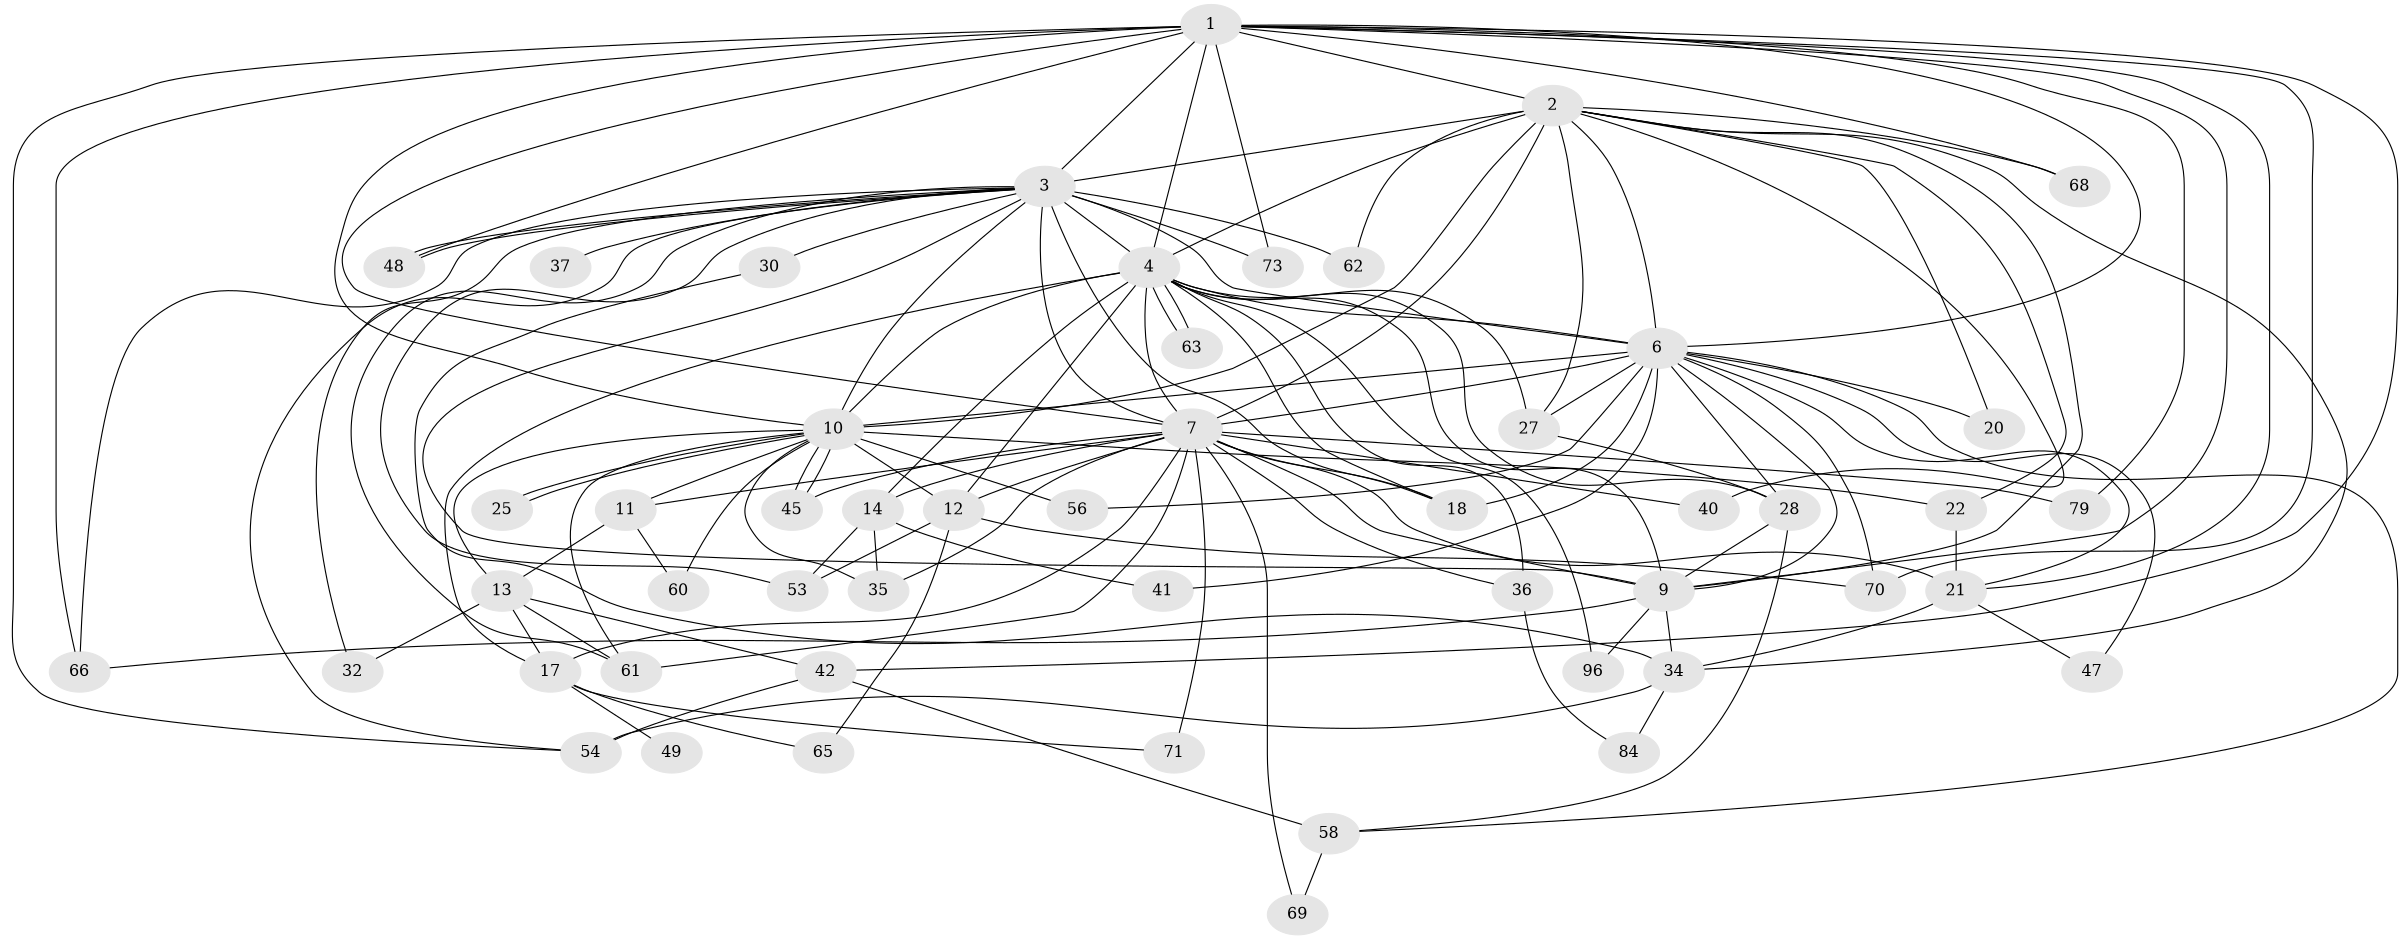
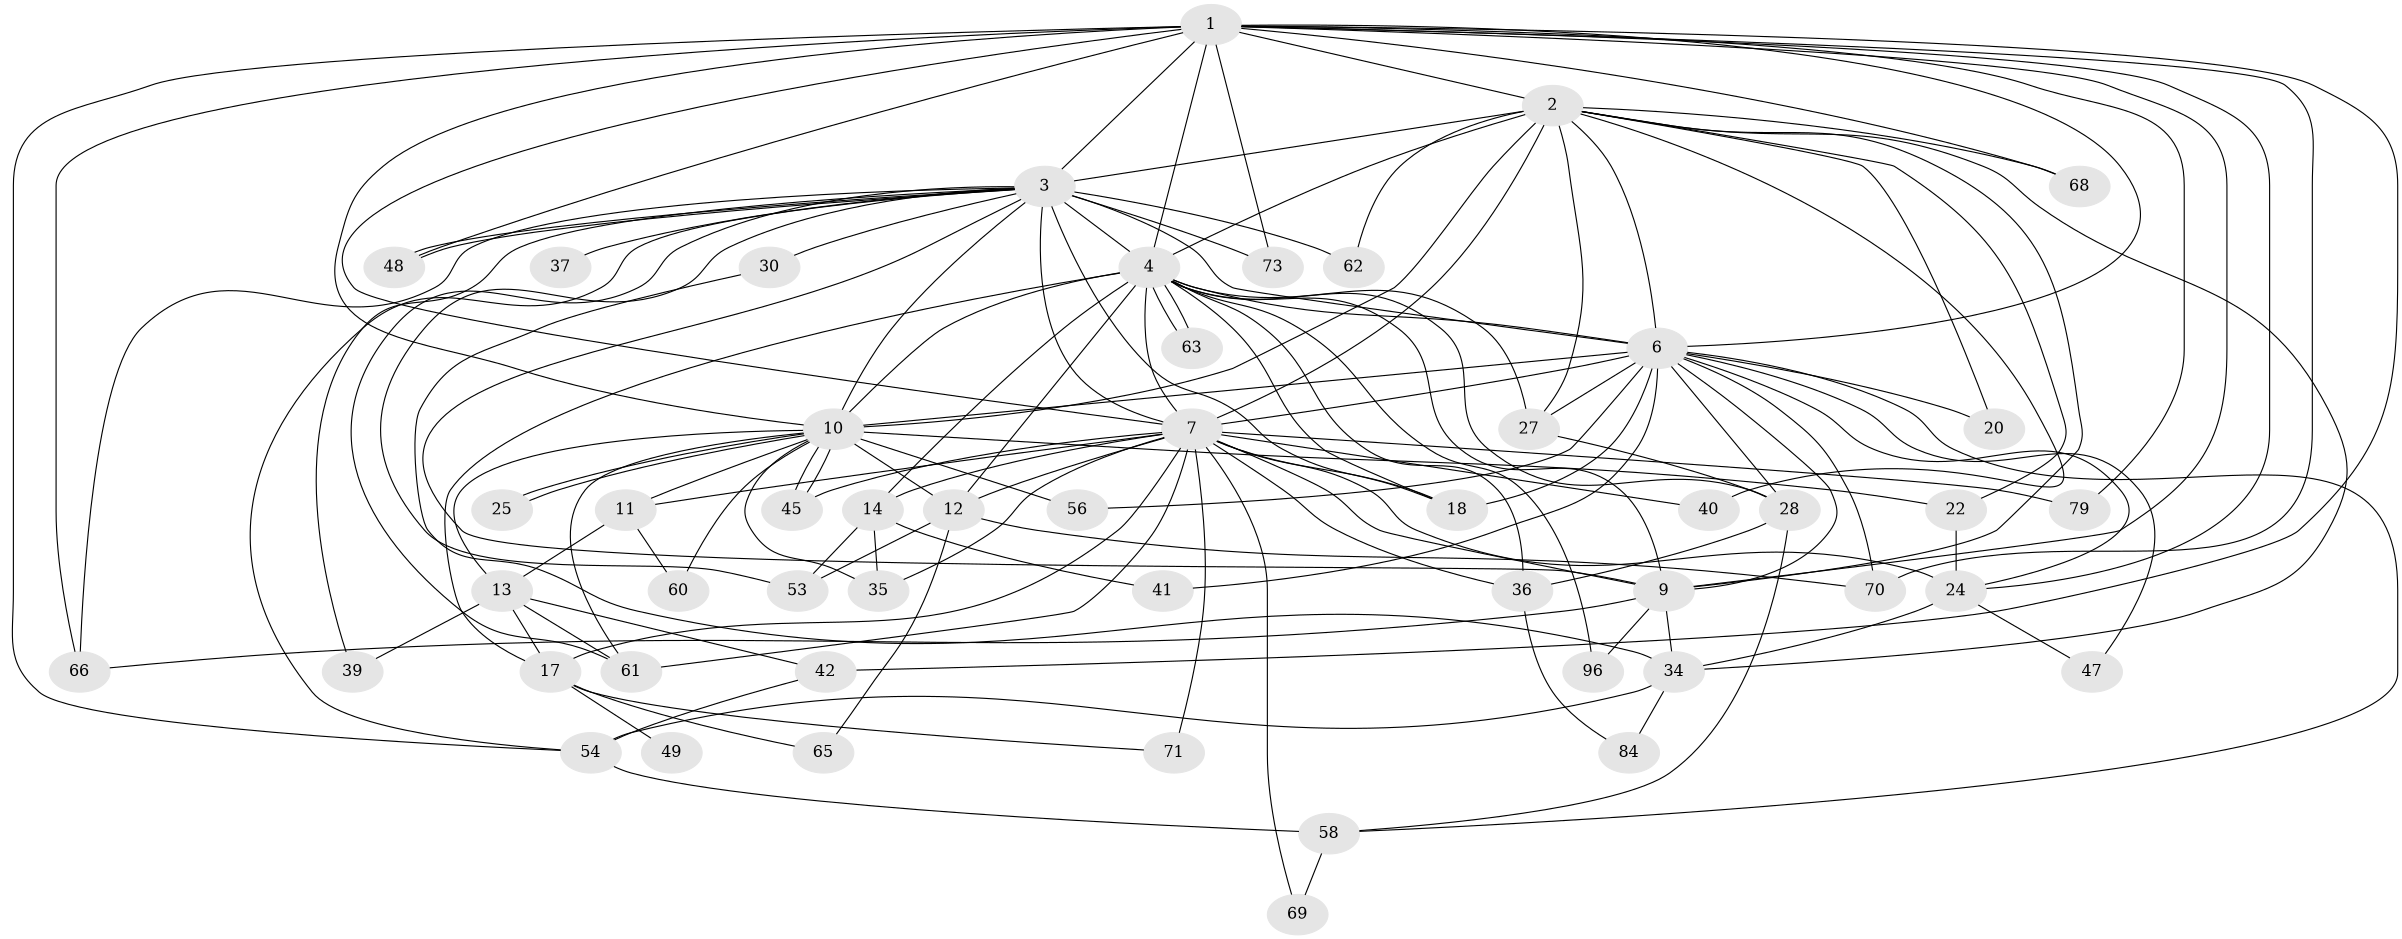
edge "28" -- "9": now "28" -- "36"
node "21": label "21" -> "24"
node "32": label "32" -> "39"
edge "42" -- "58": now "54" -- "58"
